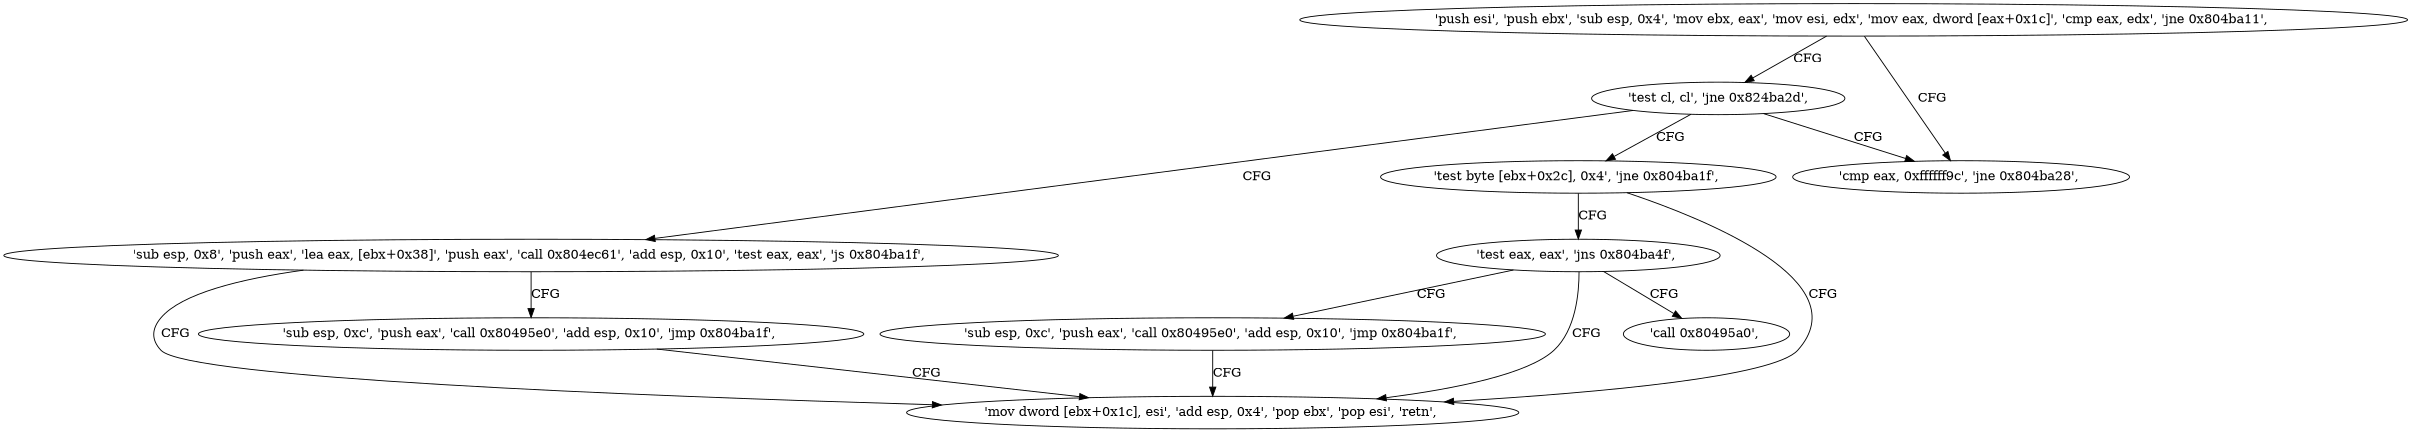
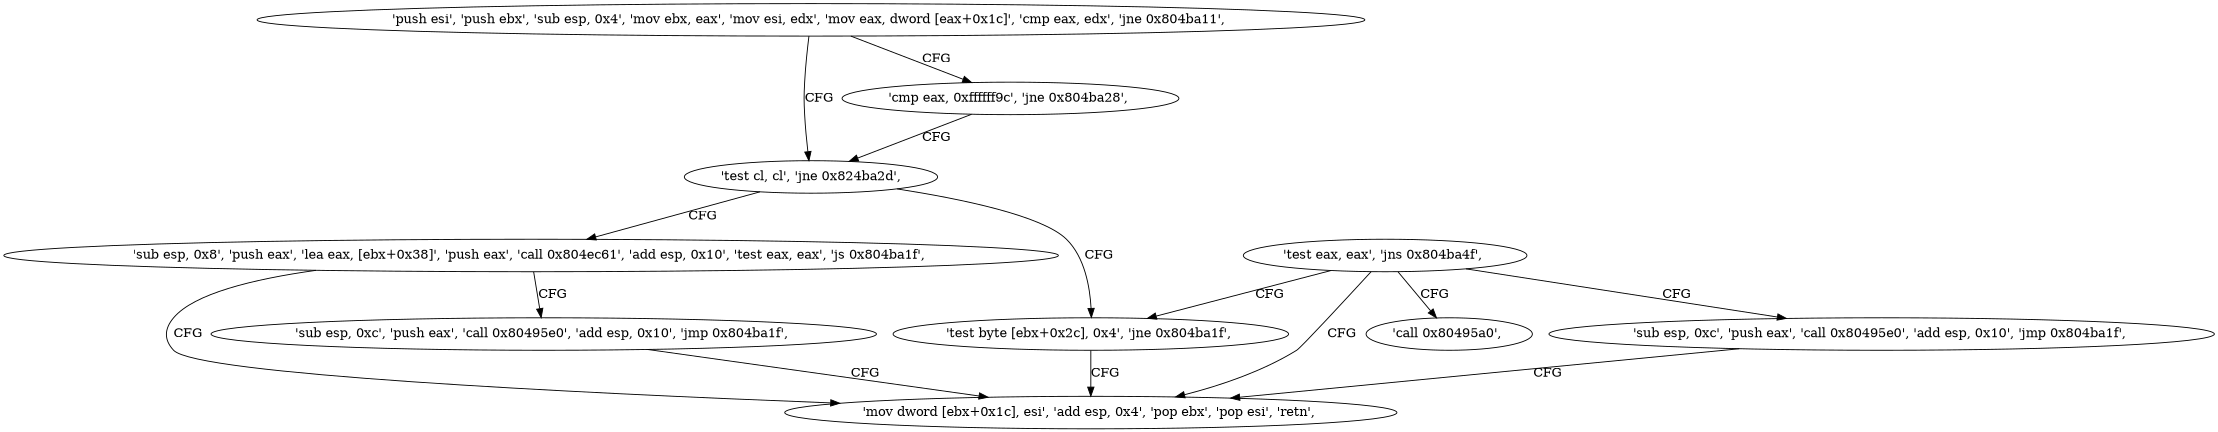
edge "'test cl, cl', 'jne 0x824ba2d'," -> "'cmp eax, 0xffffff9c', 'jne 0x804ba28',": reversed
edge "'test byte [ebx+0x2c], 0x4', 'jne 0x804ba1f'," -> "'test eax, eax', 'jns 0x804ba4f',": reversed
